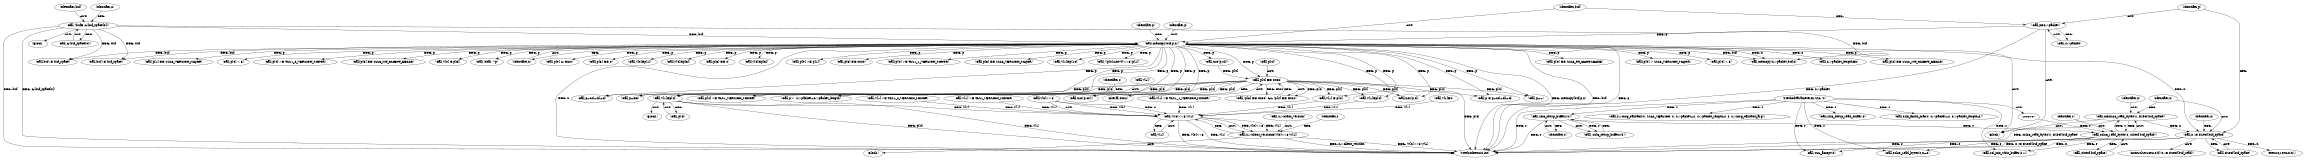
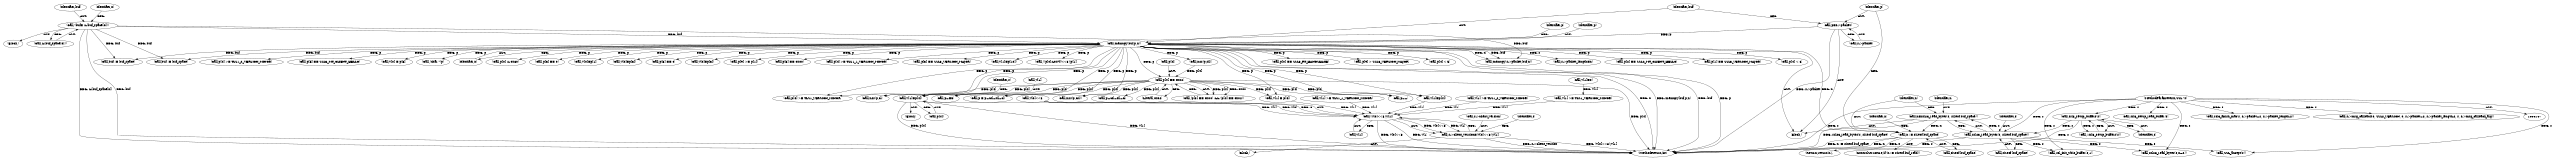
edge "(Call,memcpy(buf,p,n))" -> "(Call,s->packet_length=n)": label "DDG: n" -> "DDG: s"
edge "(Call,memcpy(buf,p,n))" -> "(Call,p+csl+sil+cl)": removed, label "DDG: p"
node "(Call,p <  s->packet+s->packet_length)": removed
edge "(Call,v[1]=0)" -> "(Call,(v[0]<<8)|v[1])": now "(Call,v[1]=0)" -> "(Call,v[1] >= TLS1_VERSION_MINOR)"
edge "1000147" -> "(Call,ssl23_read_bytes(s, sizeof buf_space))": now "(MethodParameterIn,SSL *s)" -> "(Call,ssl23_read_bytes(s, sizeof buf_space))"
